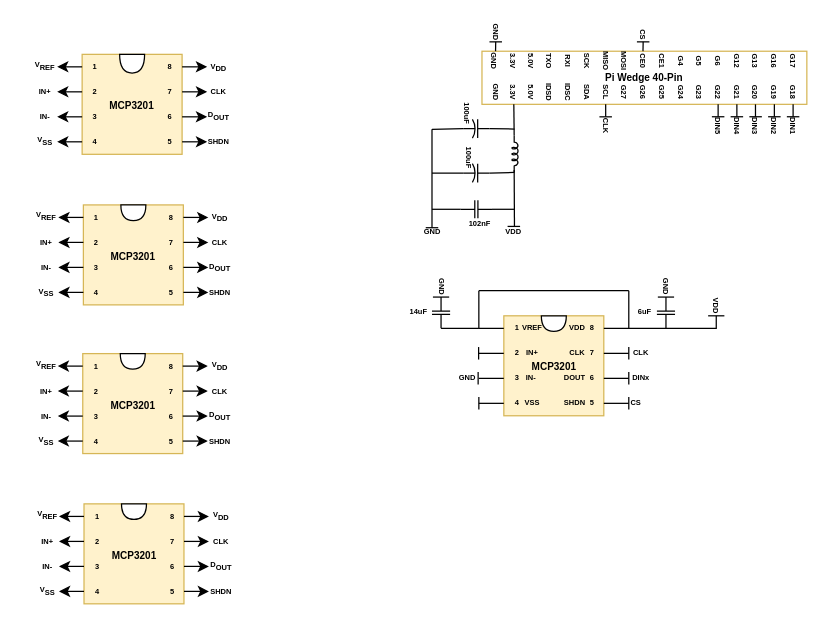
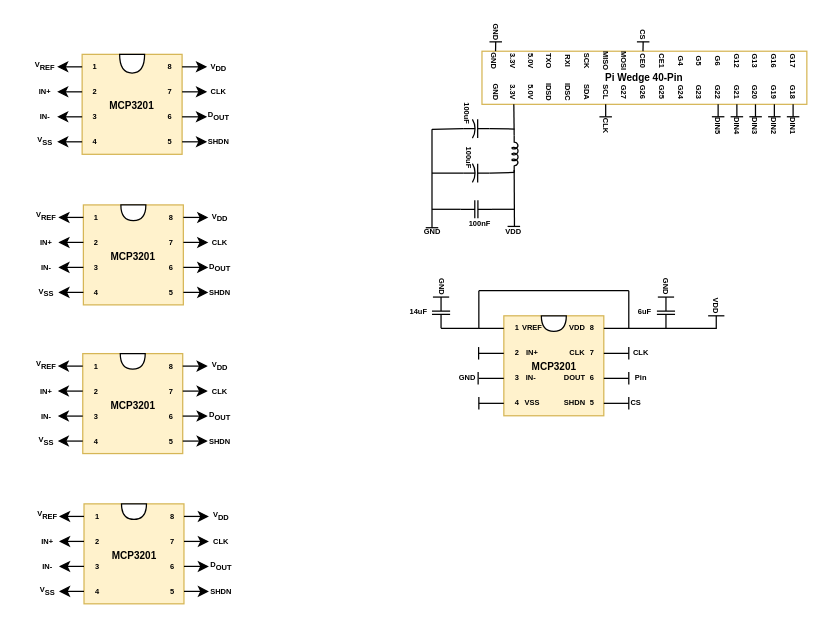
node "102nF": label "102nF" -> "100nF"
node "DINx": label "DINx" -> "Pin"
